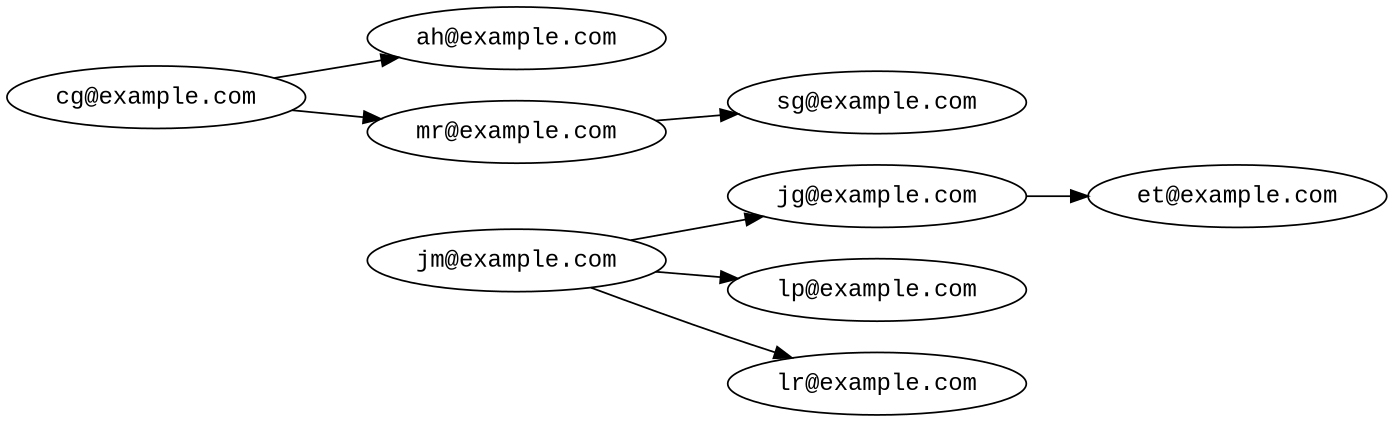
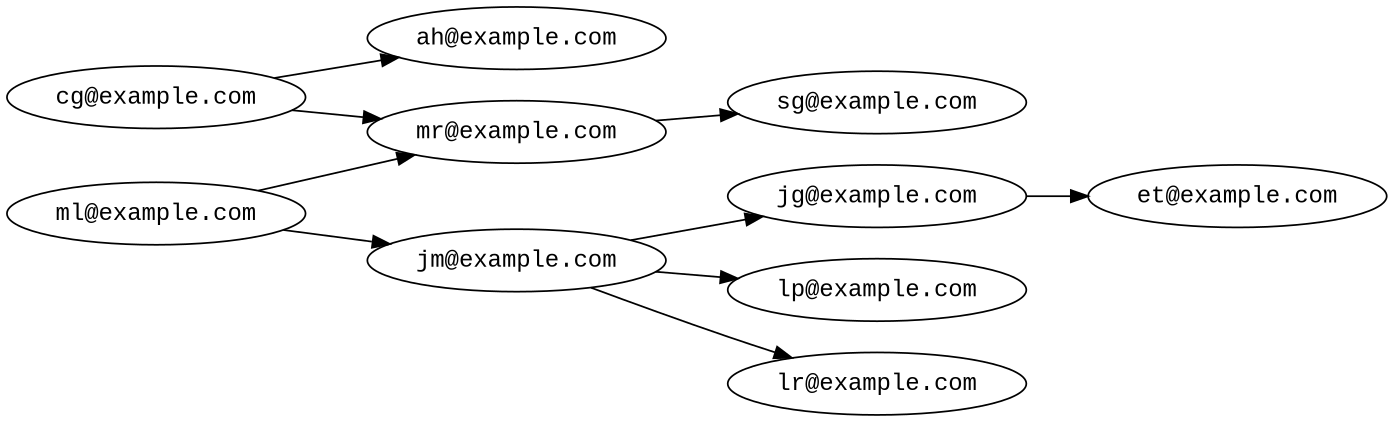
node "ml@example.com": added
